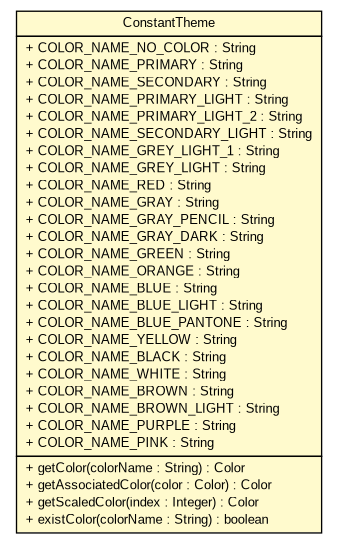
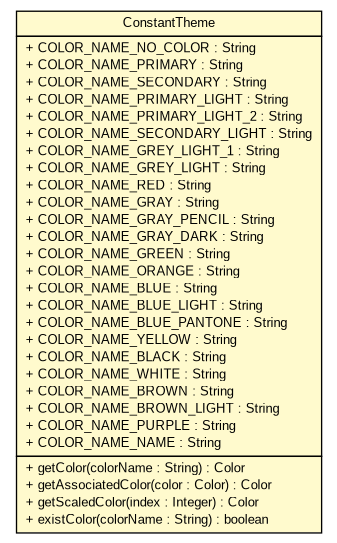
node "ConstantTheme": text "+ COLOR_NAME_PINK : String" -> "+ COLOR_NAME_NAME : String"
